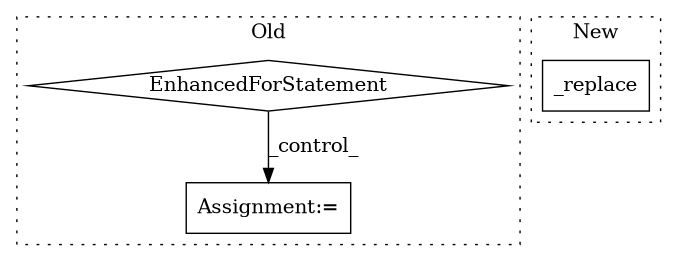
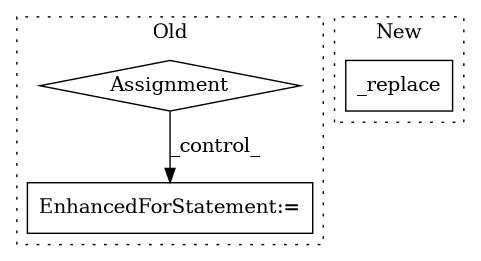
node "EnhancedForStatement": label "EnhancedForStatement" -> "Assignment"
node "Assignment:=": label "Assignment:=" -> "EnhancedForStatement:="
